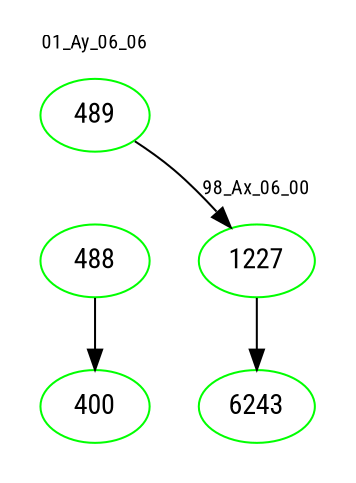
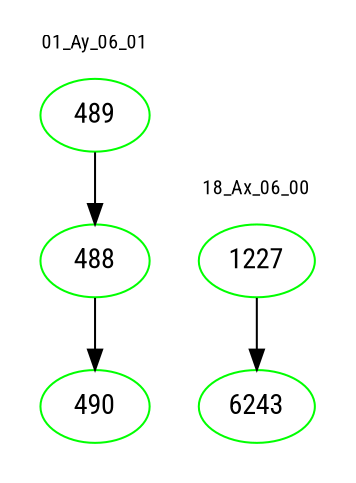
cluster "01_Ay_06_06": label "01_Ay_06_06" -> "01_Ay_06_01"
cluster "98_Ax_06_00": label "98_Ax_06_00" -> "18_Ax_06_00"
edge "489" -> "1227": now "489" -> "488"
node "400": label "400" -> "490"
